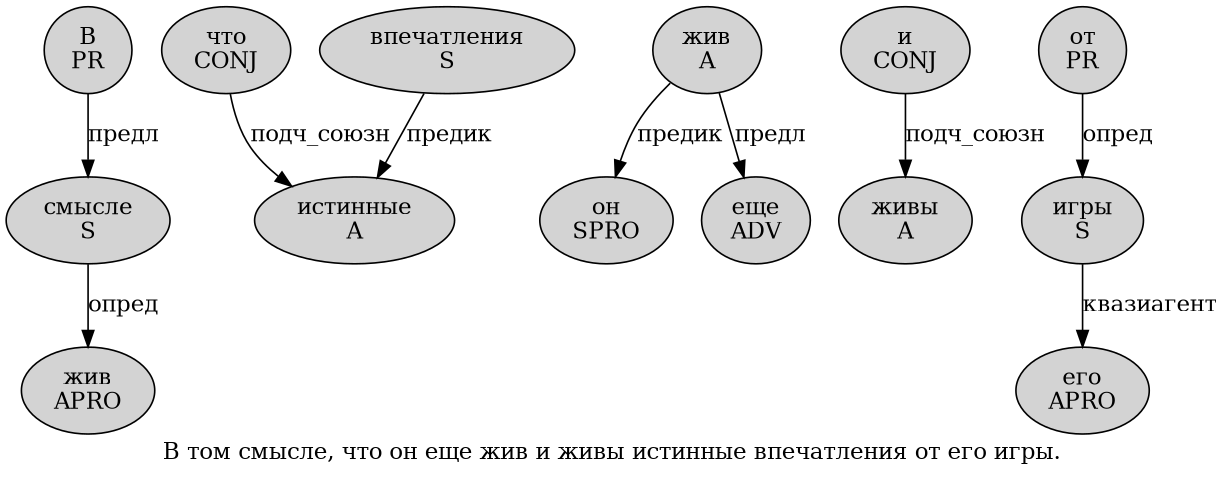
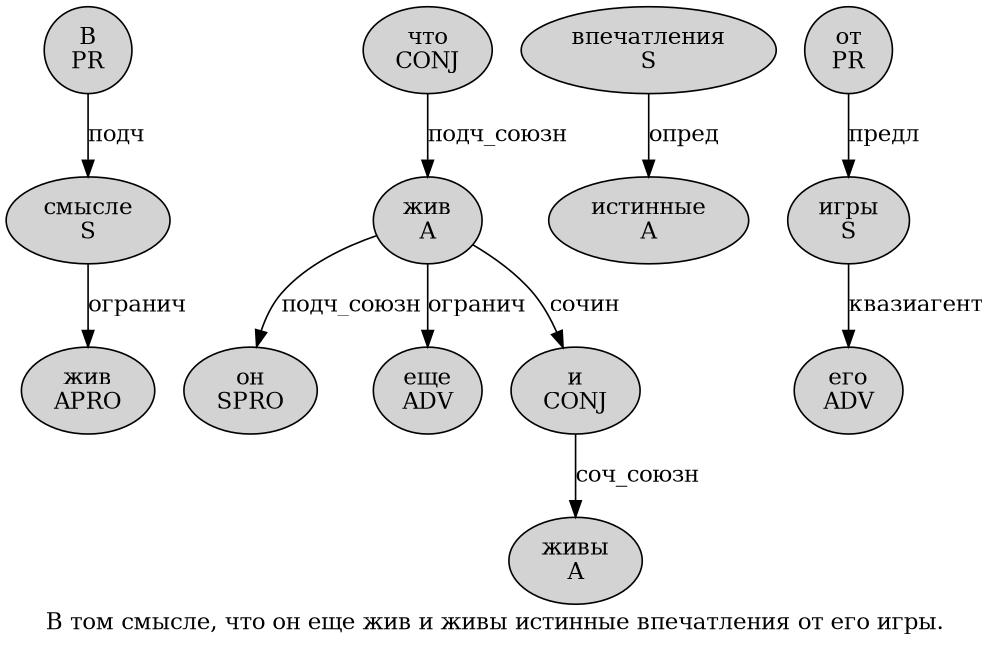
edge "В PR" -> "смысле S": label "предл" -> "подч"
edge "впечатления S" -> "истинные A": label "предик" -> "опред"
edge "жив A" -> "он SPRO": label "предик" -> "подч_союзн"
edge "жив A" -> "еще ADV": label "предл" -> "огранич"
edge "и CONJ" -> "живы A": label "подч_союзн" -> "соч_союзн"
edge "от PR" -> "игры S": label "опред" -> "предл"
edge "что CONJ" -> "истинные A": now "что CONJ" -> "жив A"
edge "жив A" -> "и CONJ": added, label "сочин"
edge "смысле S" -> "жив APRO": label "опред" -> "огранич"
node "его APRO": label "его APRO" -> "его ADV"
